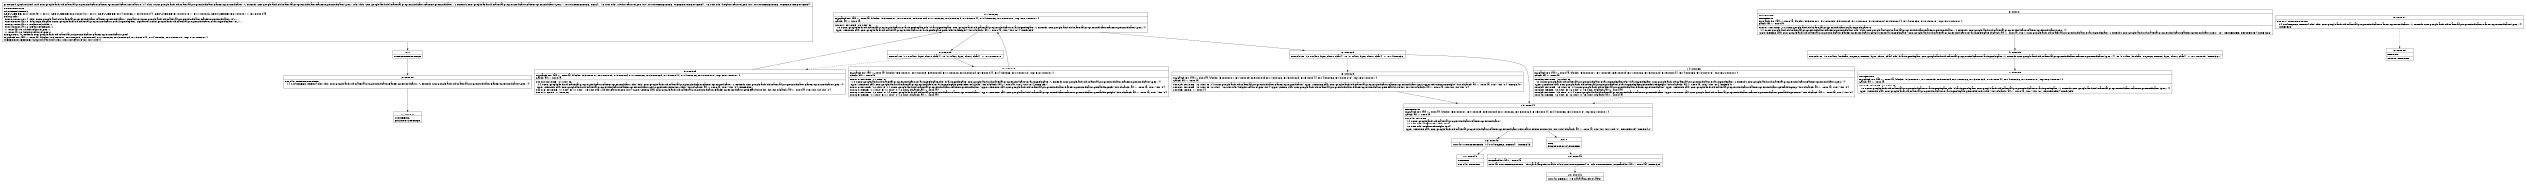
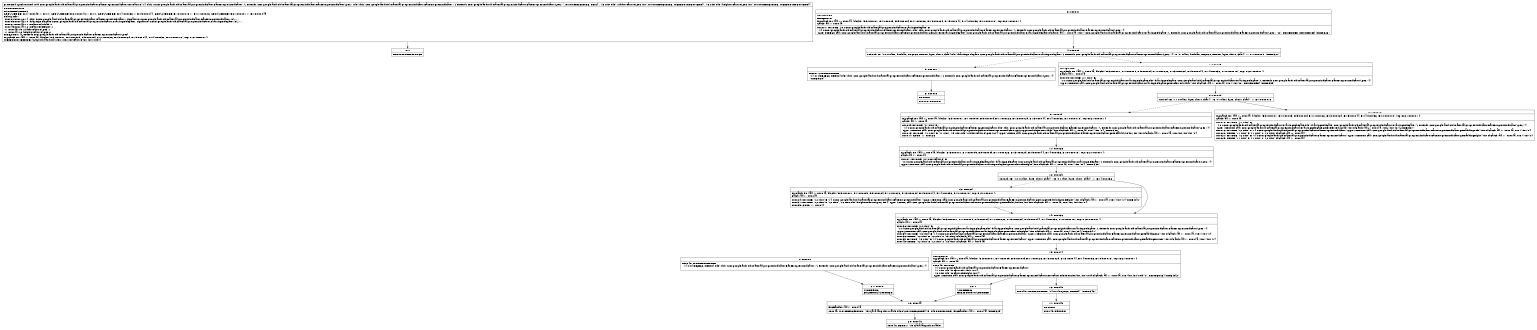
node "11: 0x0026": text "0x0027: INVOKE  (r2 I:int) =" -> "0x0027: INVOKE  (r2 I:onMeasure) ="
edge "5: 0x0007" -> "6: 0x0008": style dashed -> solid
edge "11: 0x0026" -> "8: 0x000d": now "7: 0x0009" -> "8: 0x000d"
edge "10: 0x0018" -> "11: 0x0026": removed
node "0: ?": text "MTH_ENTER_BLOCK" -> "LEAVE_ENTER_BLOCK"
edge "12: 0x002b" -> "15: 0x0044": now "12: 0x002b" -> "14: 0x0036"
edge "4: 0x0005" -> "5: 0x0007": added
edge "4: 0x0005" -> "7: 0x0009": style solid -> dashed
edge "0: ?" -> "2: 0x0000": removed
edge "13: 0x002d" -> "15: 0x0044": now "13: 0x002d" -> "14: 0x0036"
edge "14: 0x0036" -> "15: 0x0044": style dashed -> solid
node "21: 0x0001": text "EXC_TOP_SPLITTER" -> "EXC_HINTS_SPLITTER"
node "22: ?": text "EXC" -> "SYNTHETIC"
edge "22: ?" -> "18: 0x004a": style dashed -> solid
edge "21: 0x0001" -> "18: 0x004a": added
